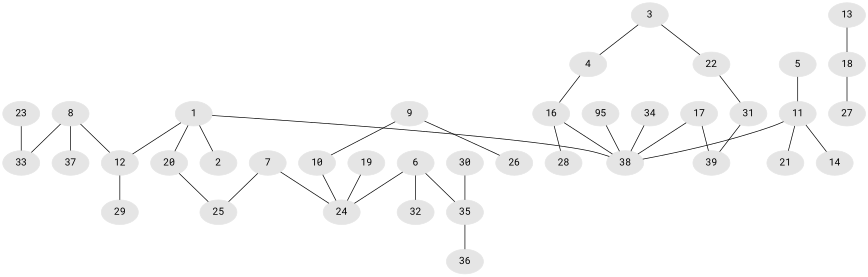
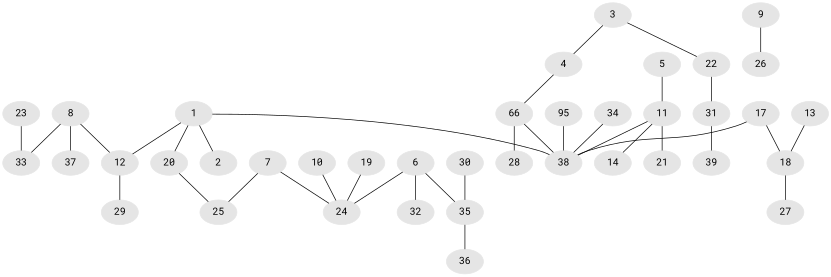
node "16": label "16" -> "66"
edge "9" -- "10": removed
edge "17" -- "39": now "17" -- "18"
